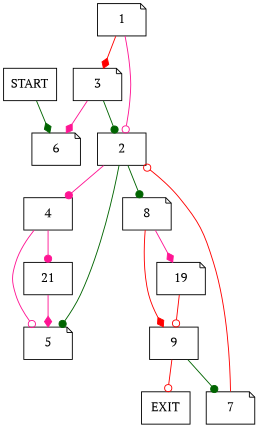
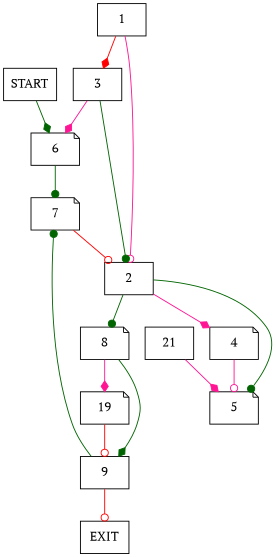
node "1": shape note -> box
node "3": shape note -> box
edge "6" -> "7": added
edge "2" -> "4": arrowhead dot -> diamond
node "4": shape box -> note
edge "4" -> "21": removed
edge "8" -> "9": color red -> darkgreen
